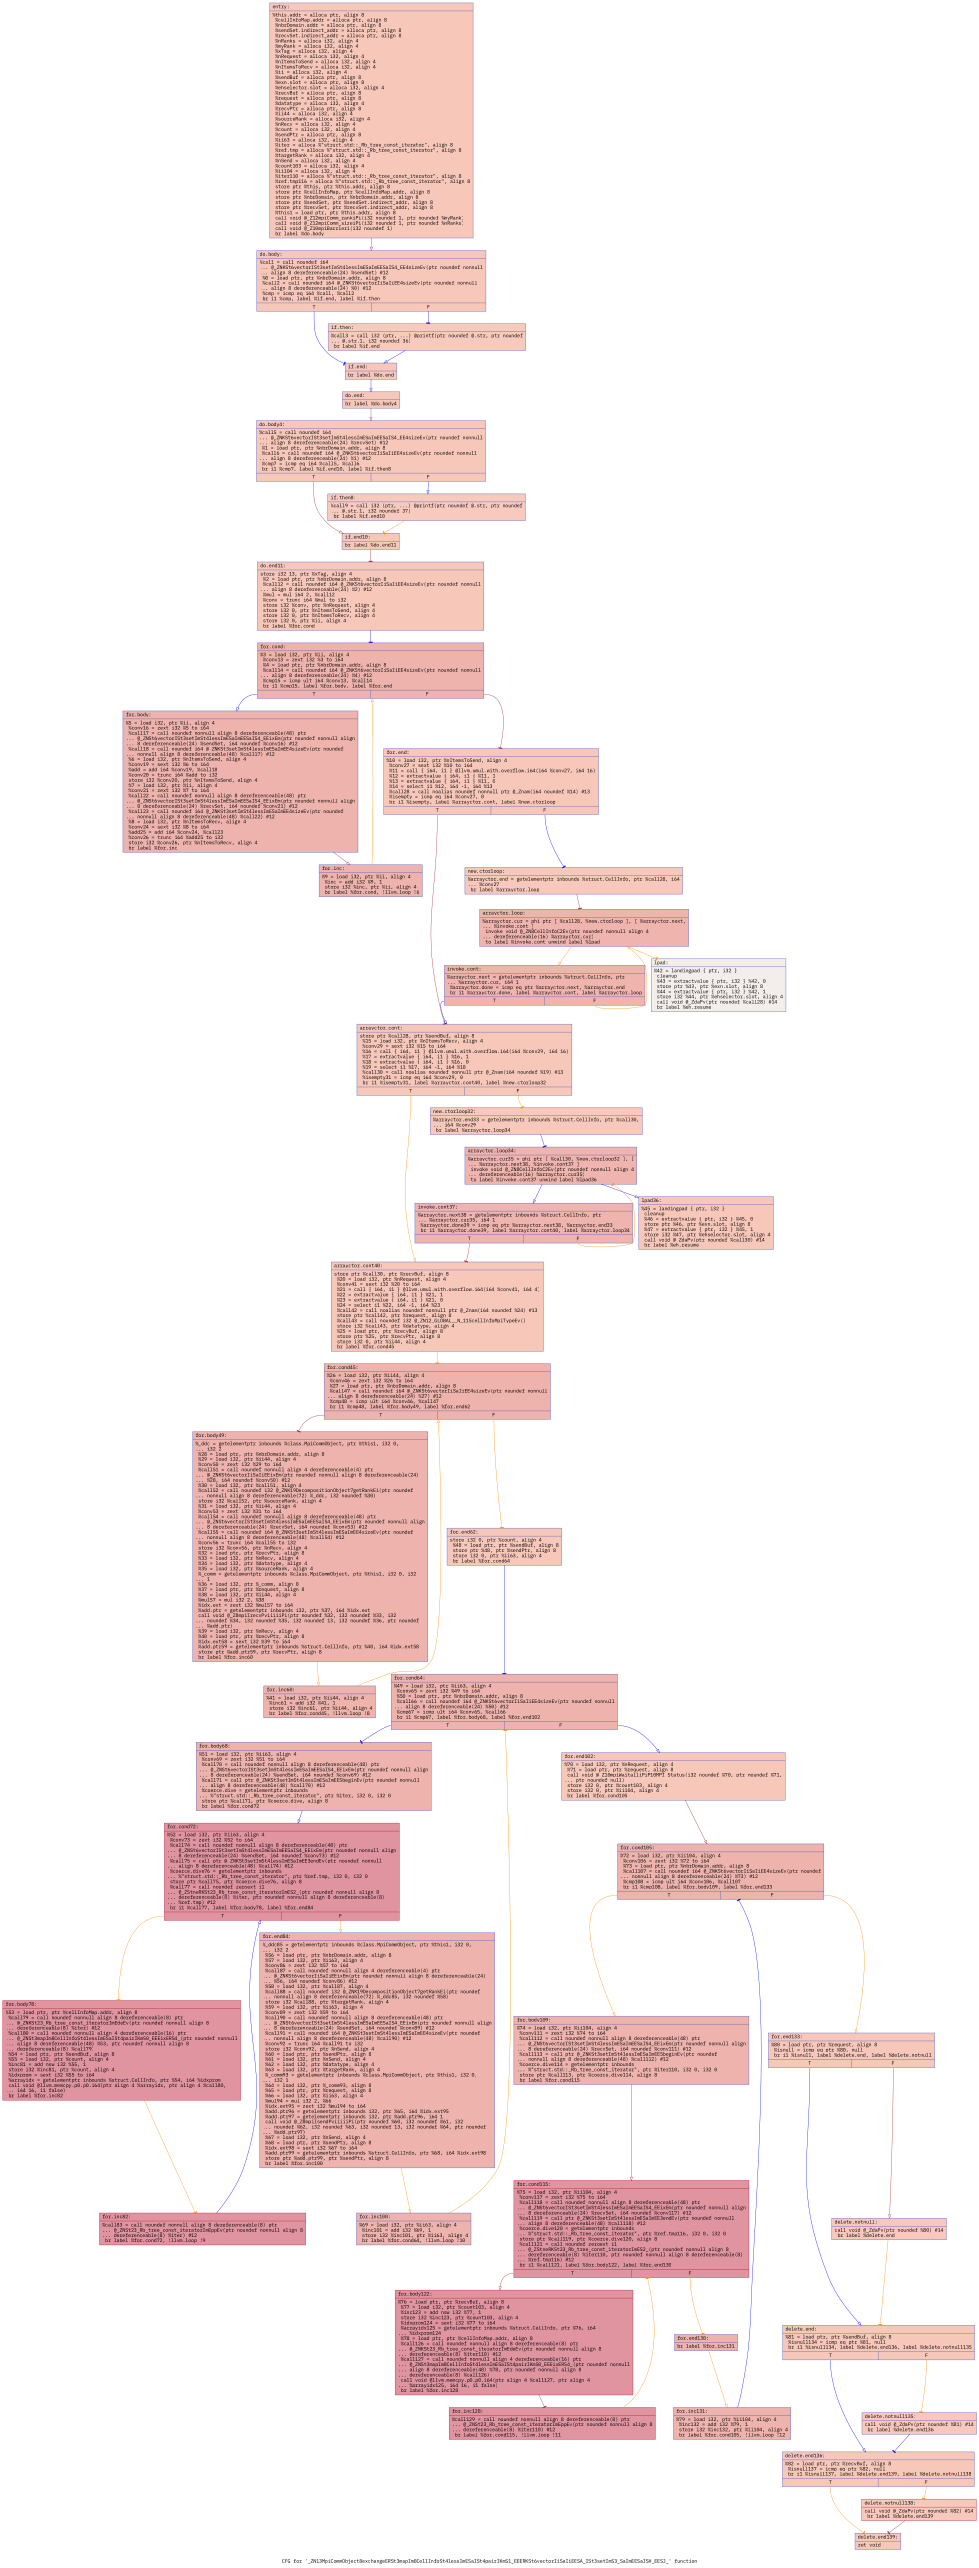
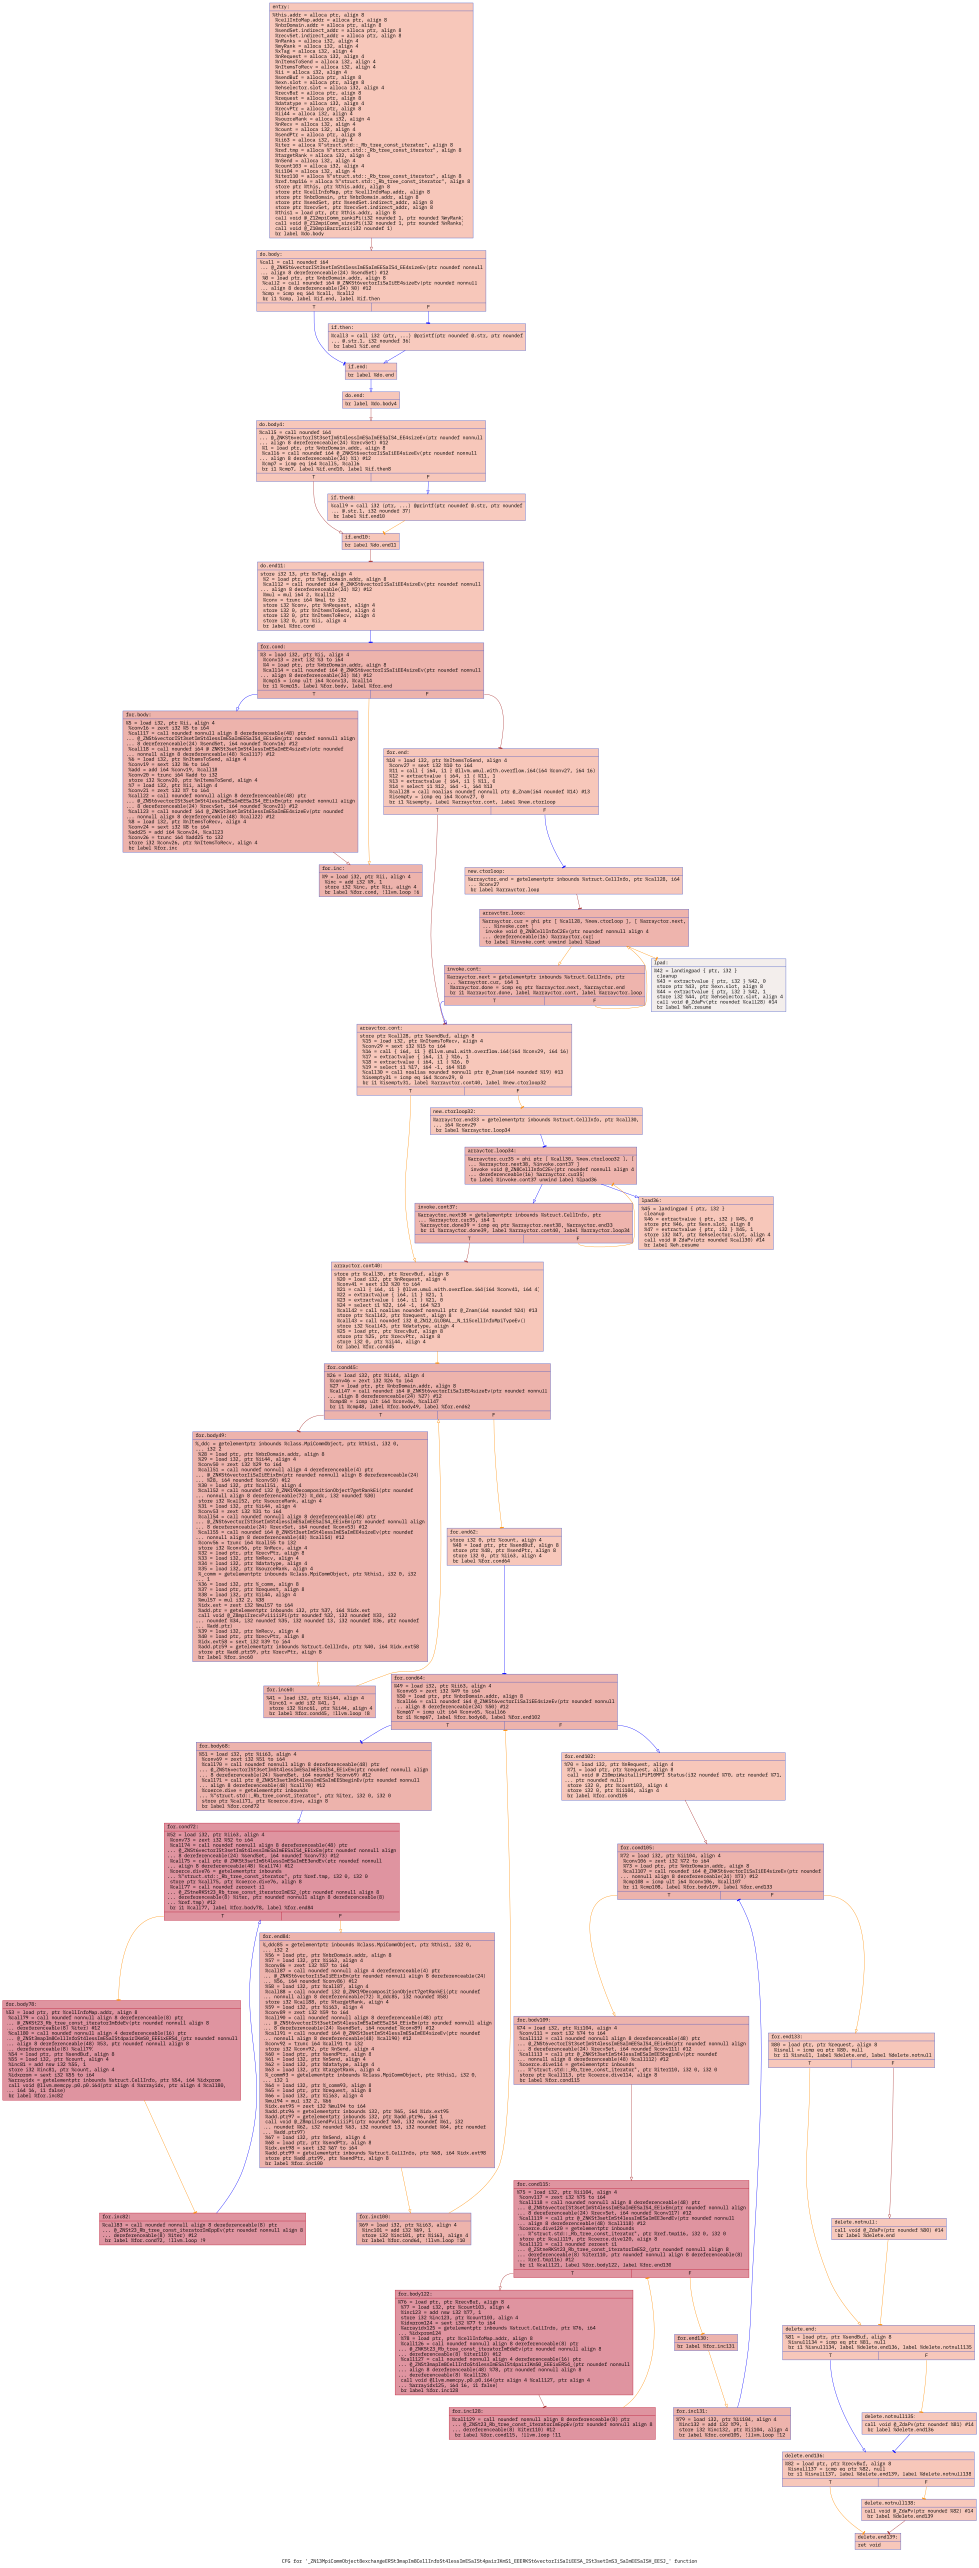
edge "for.inc:" -> "for.cond:": reversed
edge "for.end133:" -> "delete.end:": color blue -> darkorange
node "delete.notnull138:": color #b70d28ff -> #3d50c3ff
